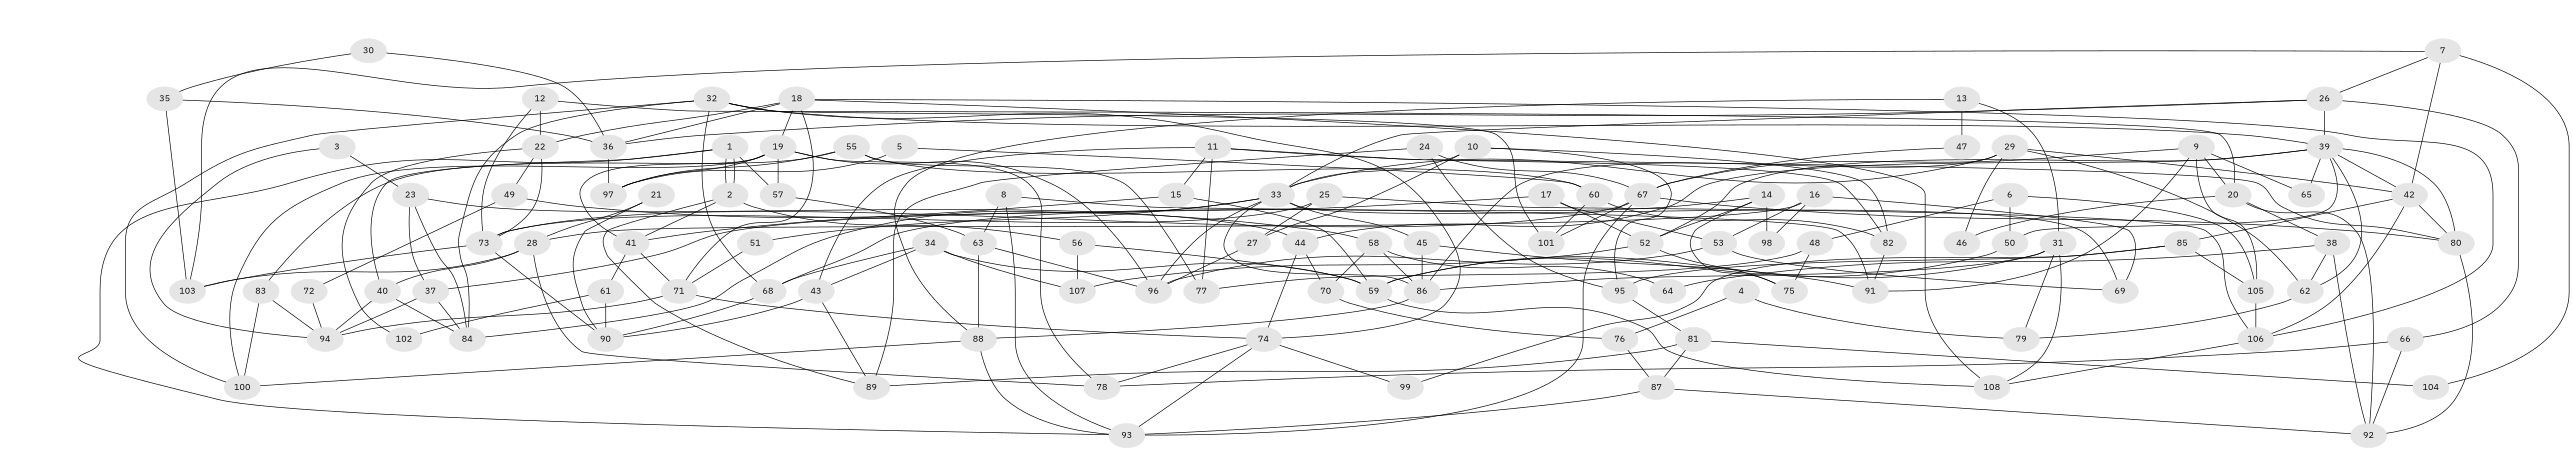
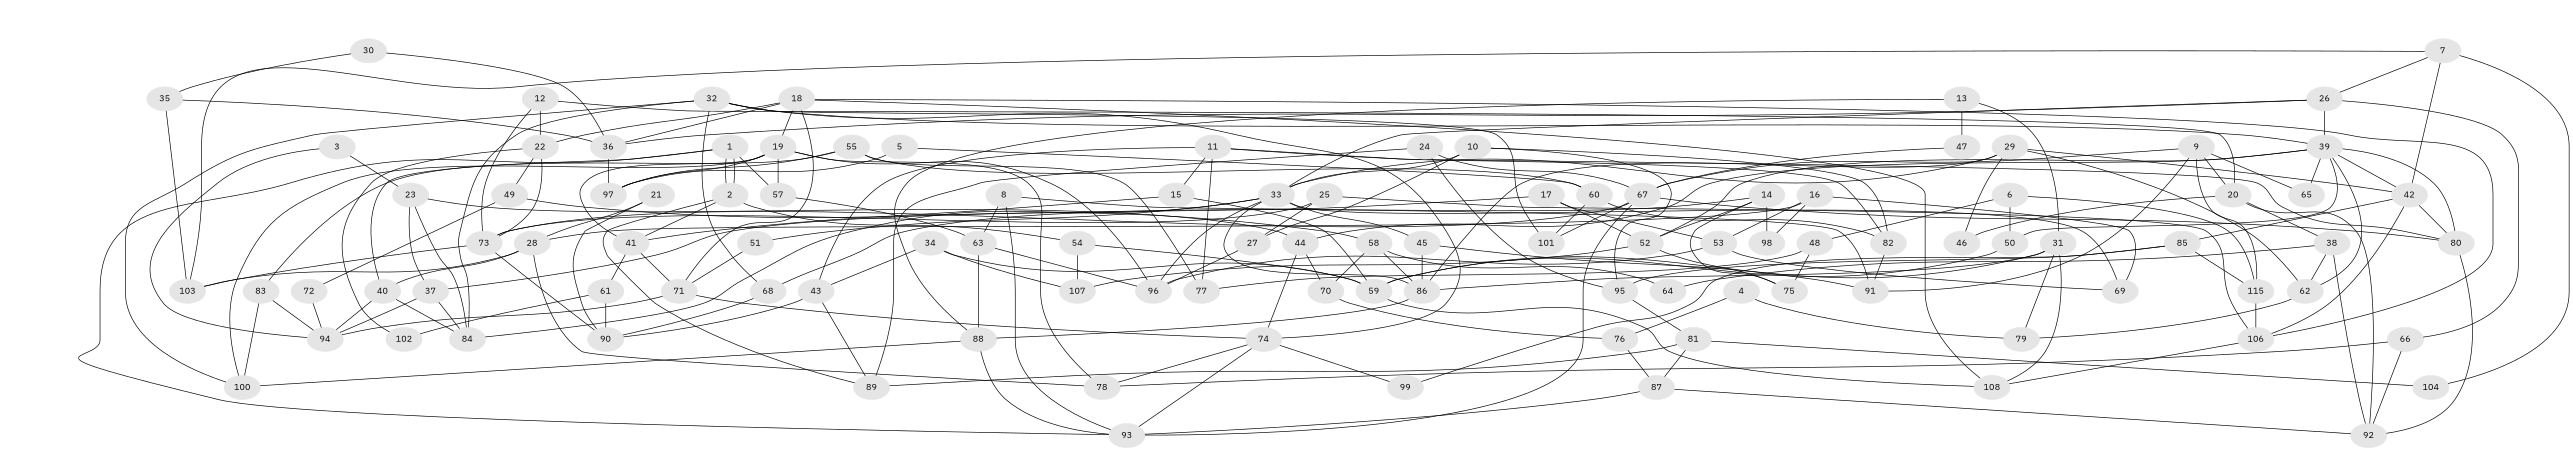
node "56": label "56" -> "54"
edge "34" -- "68": removed
node "105": label "105" -> "115"
